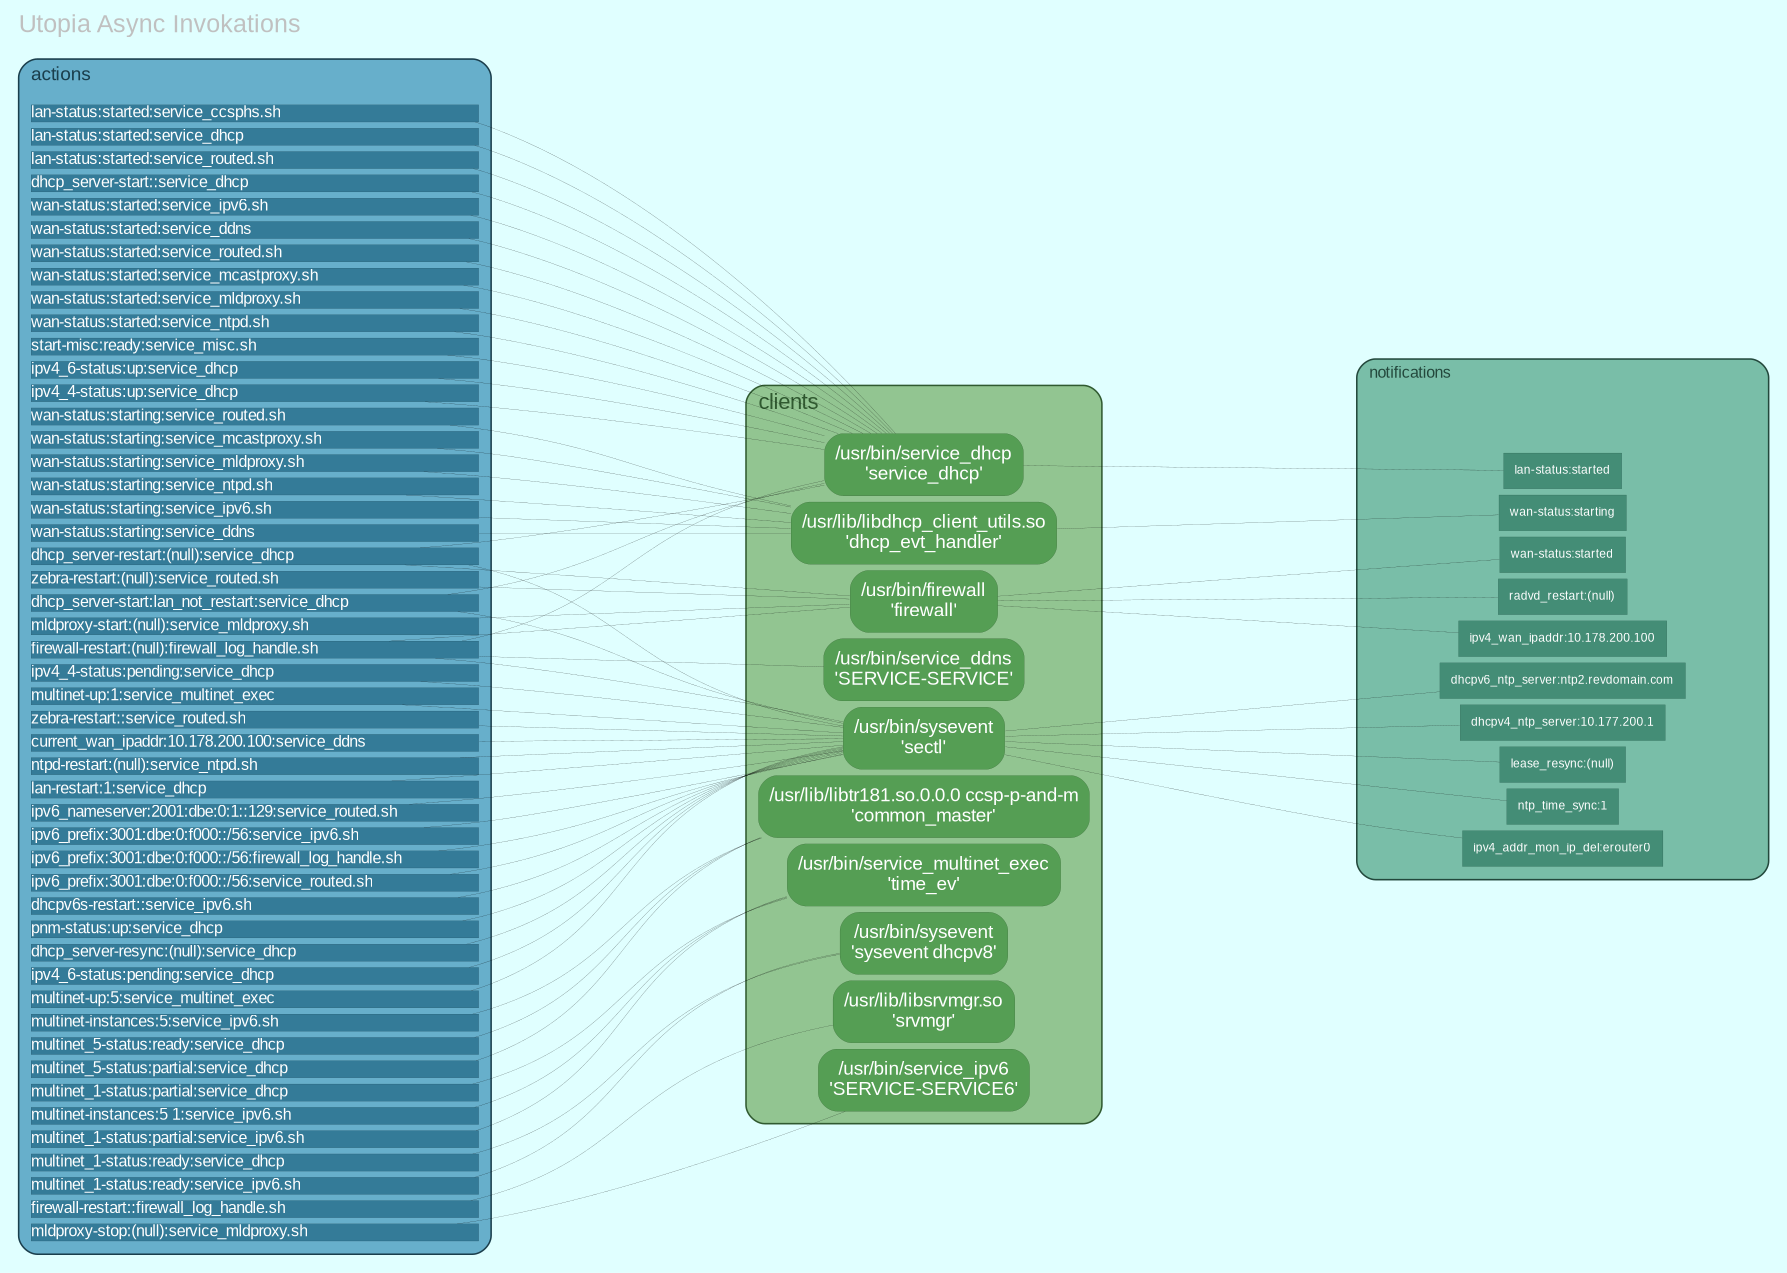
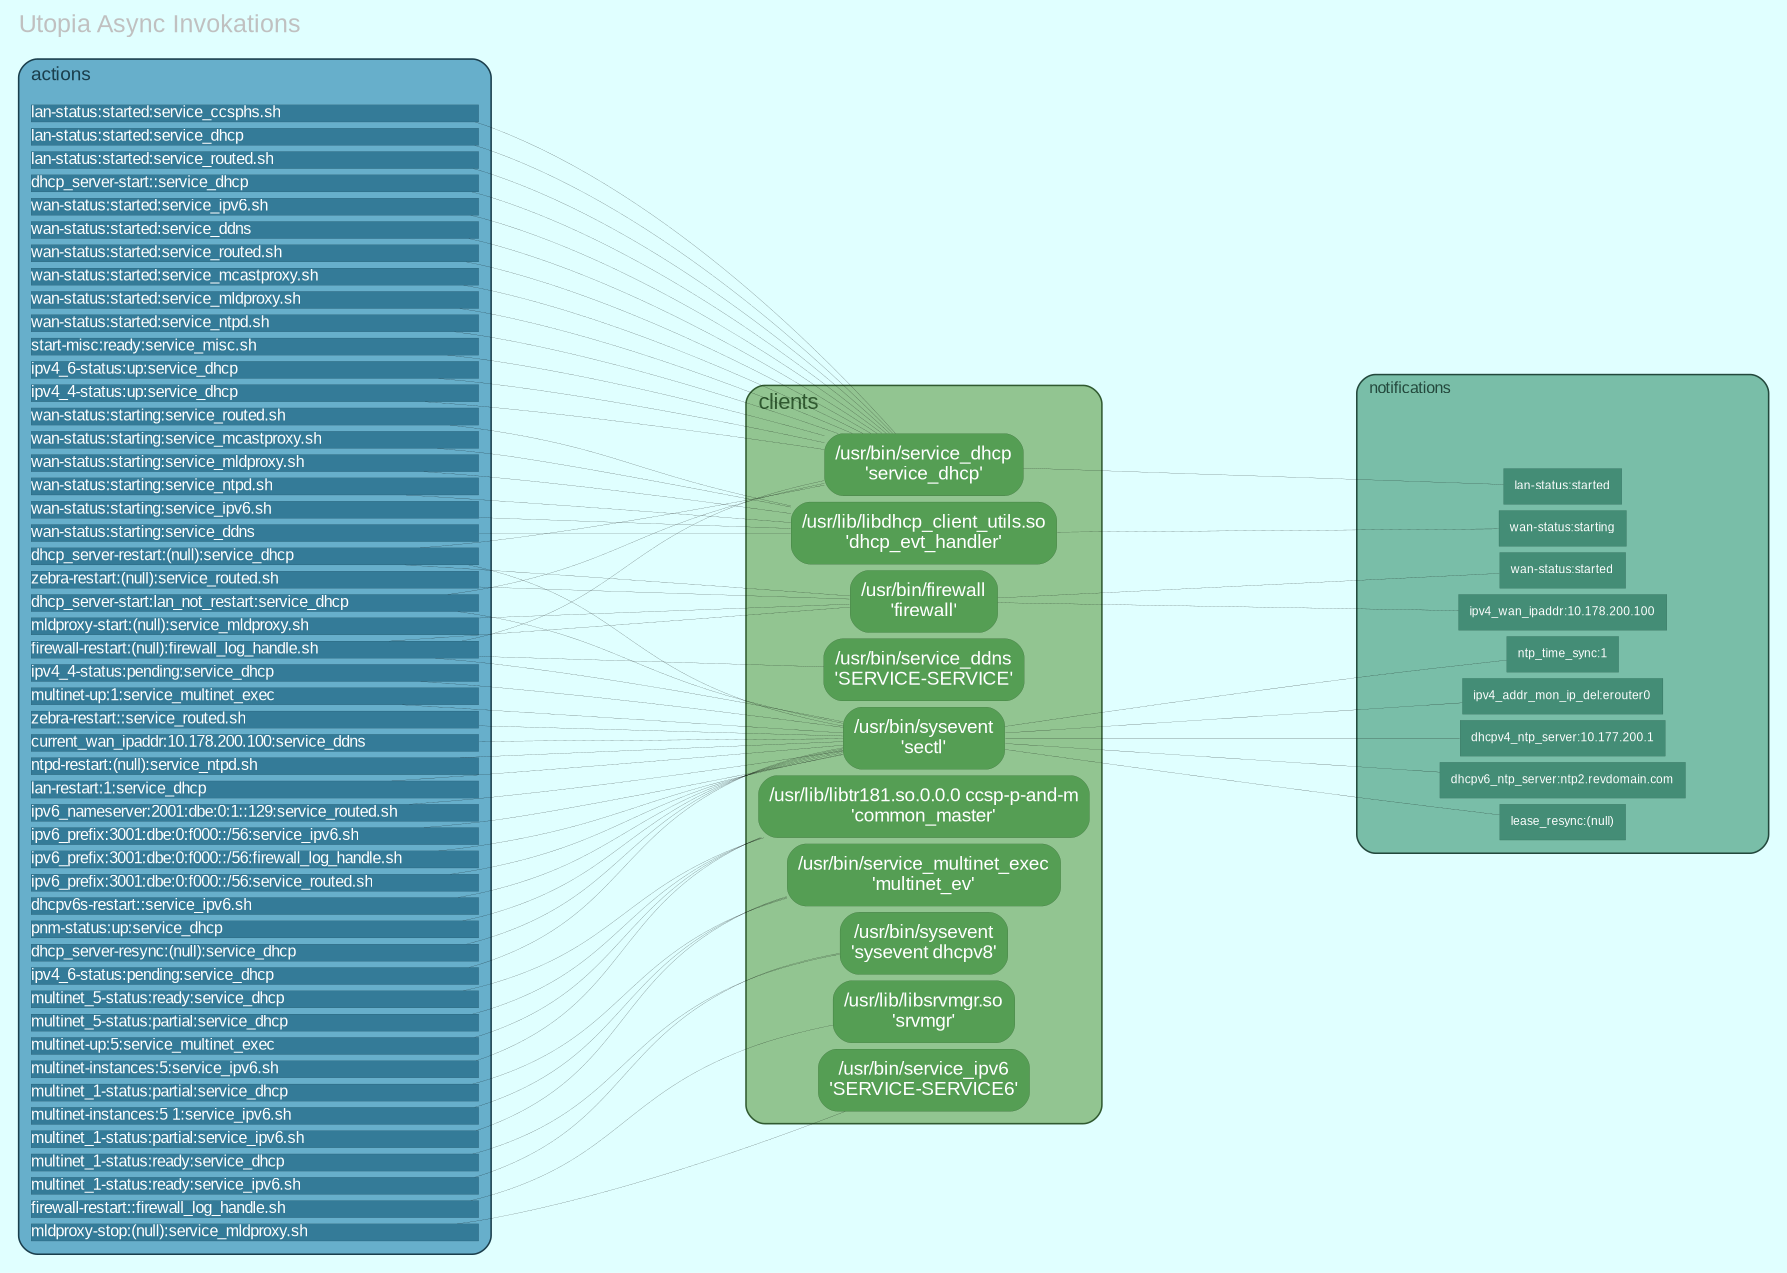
node "radvd_restart:(null)": removed
node "/usr/bin/service_multinet_exec 'time_ev'": label "/usr/bin/service_multinet_exec 'time_ev'" -> "/usr/bin/service_multinet_exec 'multinet_ev'"
edge "/usr/bin/sysevent 'sectl'" -- "multinet-up:5:service_multinet_exec": now "/usr/lib/libtr181.so.0.0.0 ccsp-p-and-m 'common_master'" -- "multinet-up:5:service_multinet_exec"
